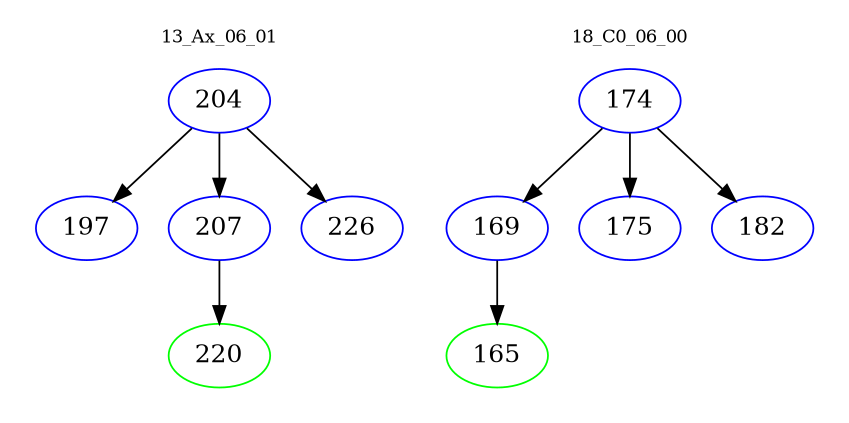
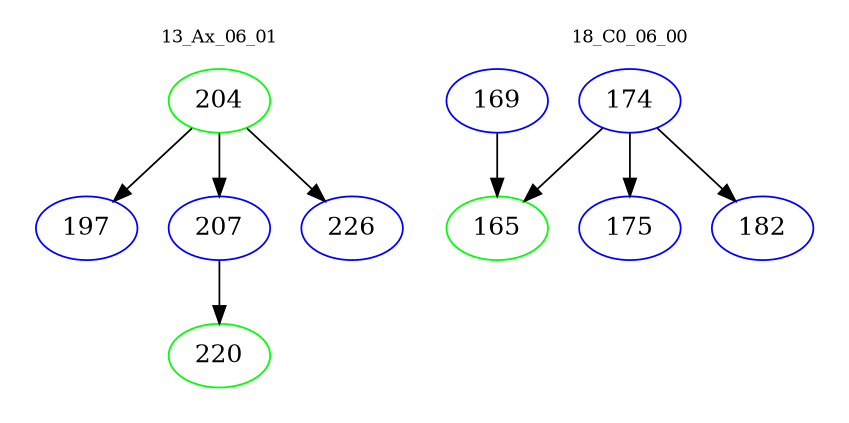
node "204": color blue -> green
edge "174" -> "169": now "174" -> "165"
